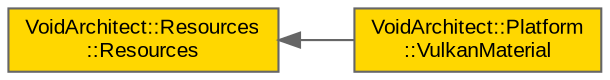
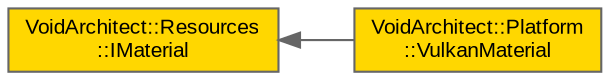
node "VoidArchitect::Resources ::Resources": label "VoidArchitect::Resources ::Resources" -> "VoidArchitect::Resources ::IMaterial"
